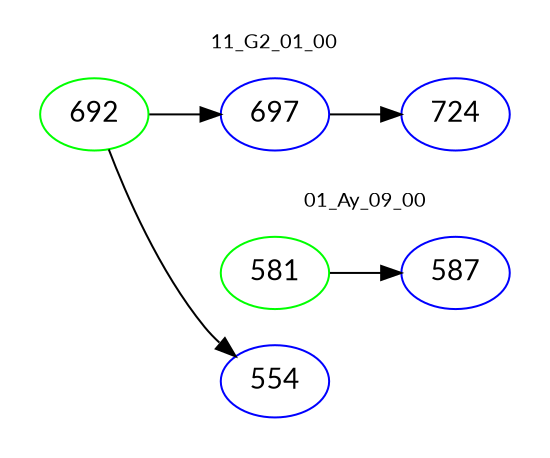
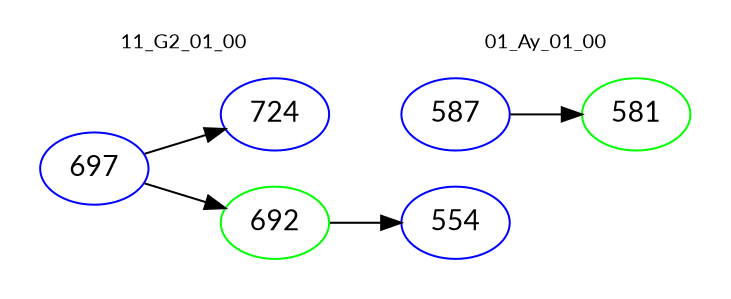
edge "692" -> "697": reversed
cluster "01_Ay_09_00": label "01_Ay_09_00" -> "01_Ay_01_00"
edge "581" -> "587": reversed
